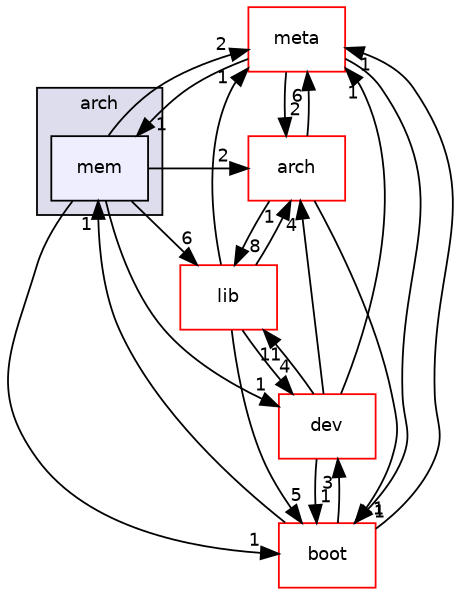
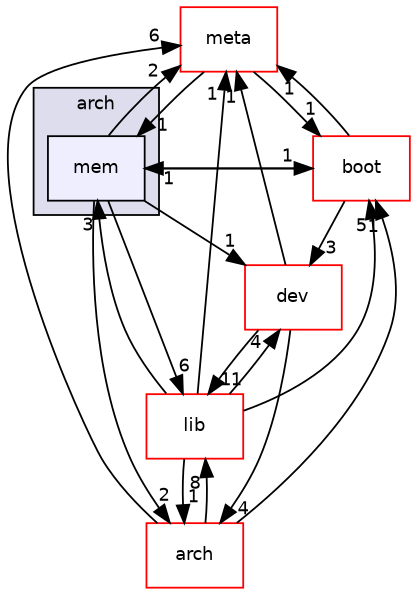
edge "meta" -> "arch": removed
edge "lib" -> "mem": added
edge "dev" -> "boot": removed
